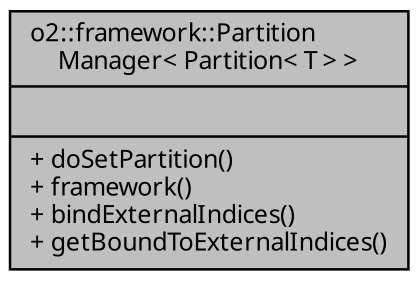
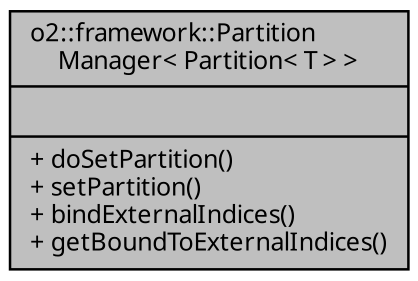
node "o2::framework::Partition": text "+ framework()" -> "+ setPartition()"
